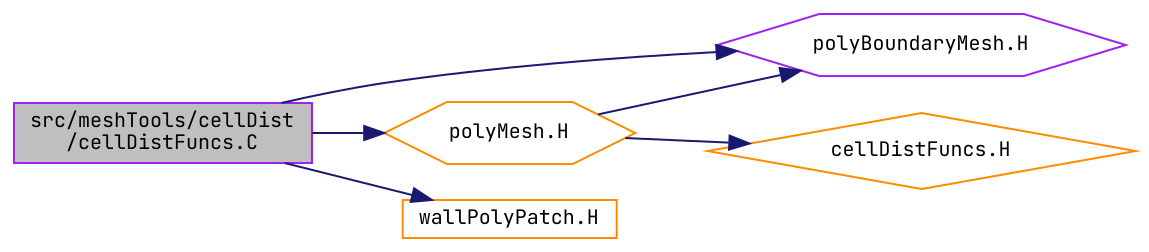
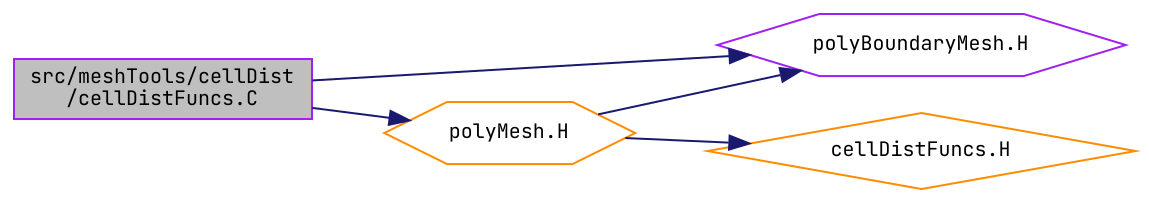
node "wallPolyPatch.H": removed
